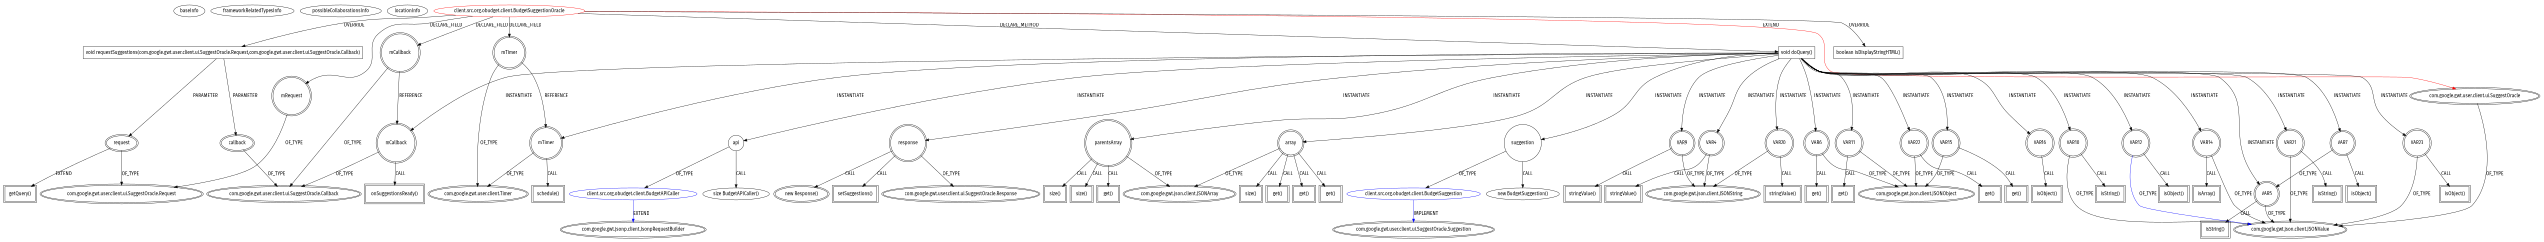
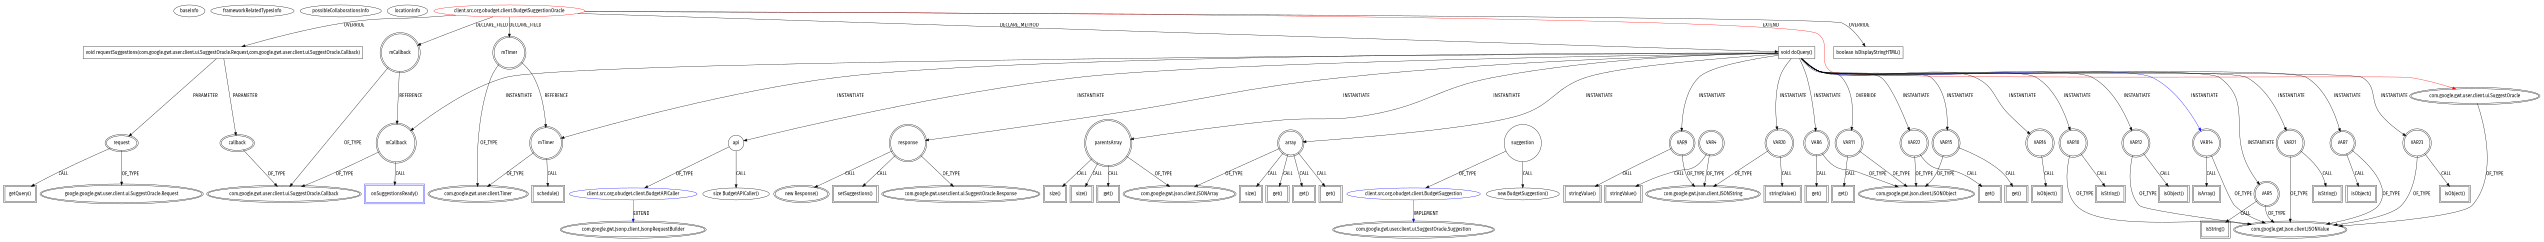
edge "void doQuery()" -> "VAR14": color black -> blue
edge "void doQuery()" -> "suggestion": removed, label "INSTANTIATE"
edge "void doQuery()" -> "VAR4": removed, label "INSTANTIATE"
node "mRequest": removed
edge "void doQuery()" -> "VAR11": label "INSTANTIATE" -> "OVERRIDE"
edge "VAR7" -> "VAR5": now "VAR7" -> "com.google.gwt.json.client.JSONValue"
edge "request" -> "getQuery()": label "EXTEND" -> "CALL"
node "com.google.gwt.user.client.ui.SuggestOracle.Request": label "com.google.gwt.user.client.ui.SuggestOracle.Request" -> "google.google.gwt.user.client.ui.SuggestOracle.Request"
node "onSuggestionsReady()": color black -> blue
edge "VAR12" -> "com.google.gwt.json.client.JSONValue": color blue -> black
